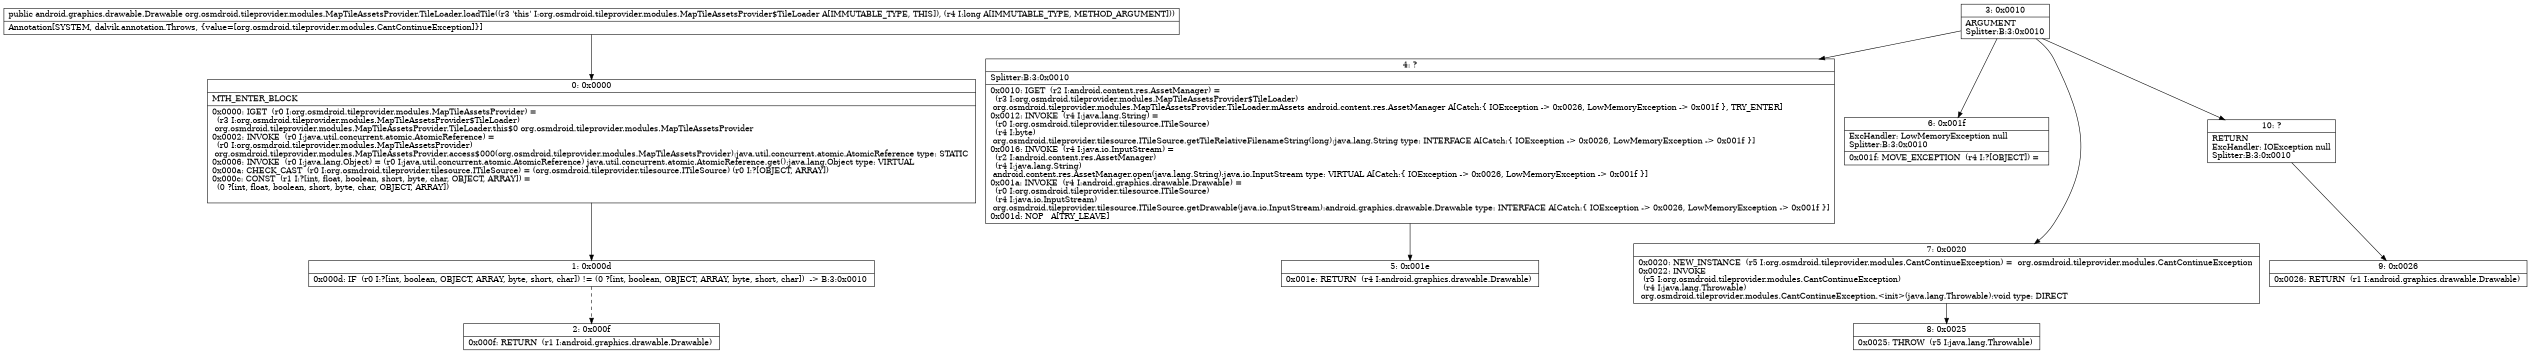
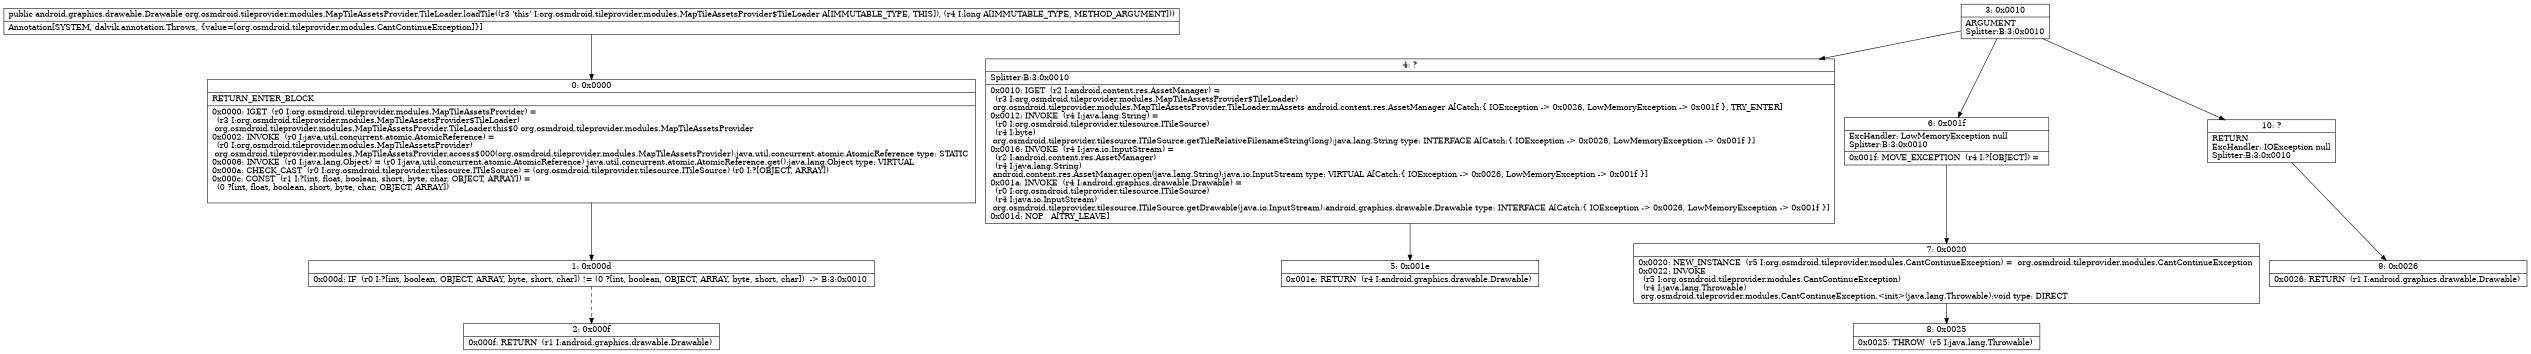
node "0: 0x0000": text "MTH_ENTER_BLOCK" -> "RETURN_ENTER_BLOCK"
edge "3: 0x0010" -> "7: 0x0020": now "6: 0x001f" -> "7: 0x0020"
